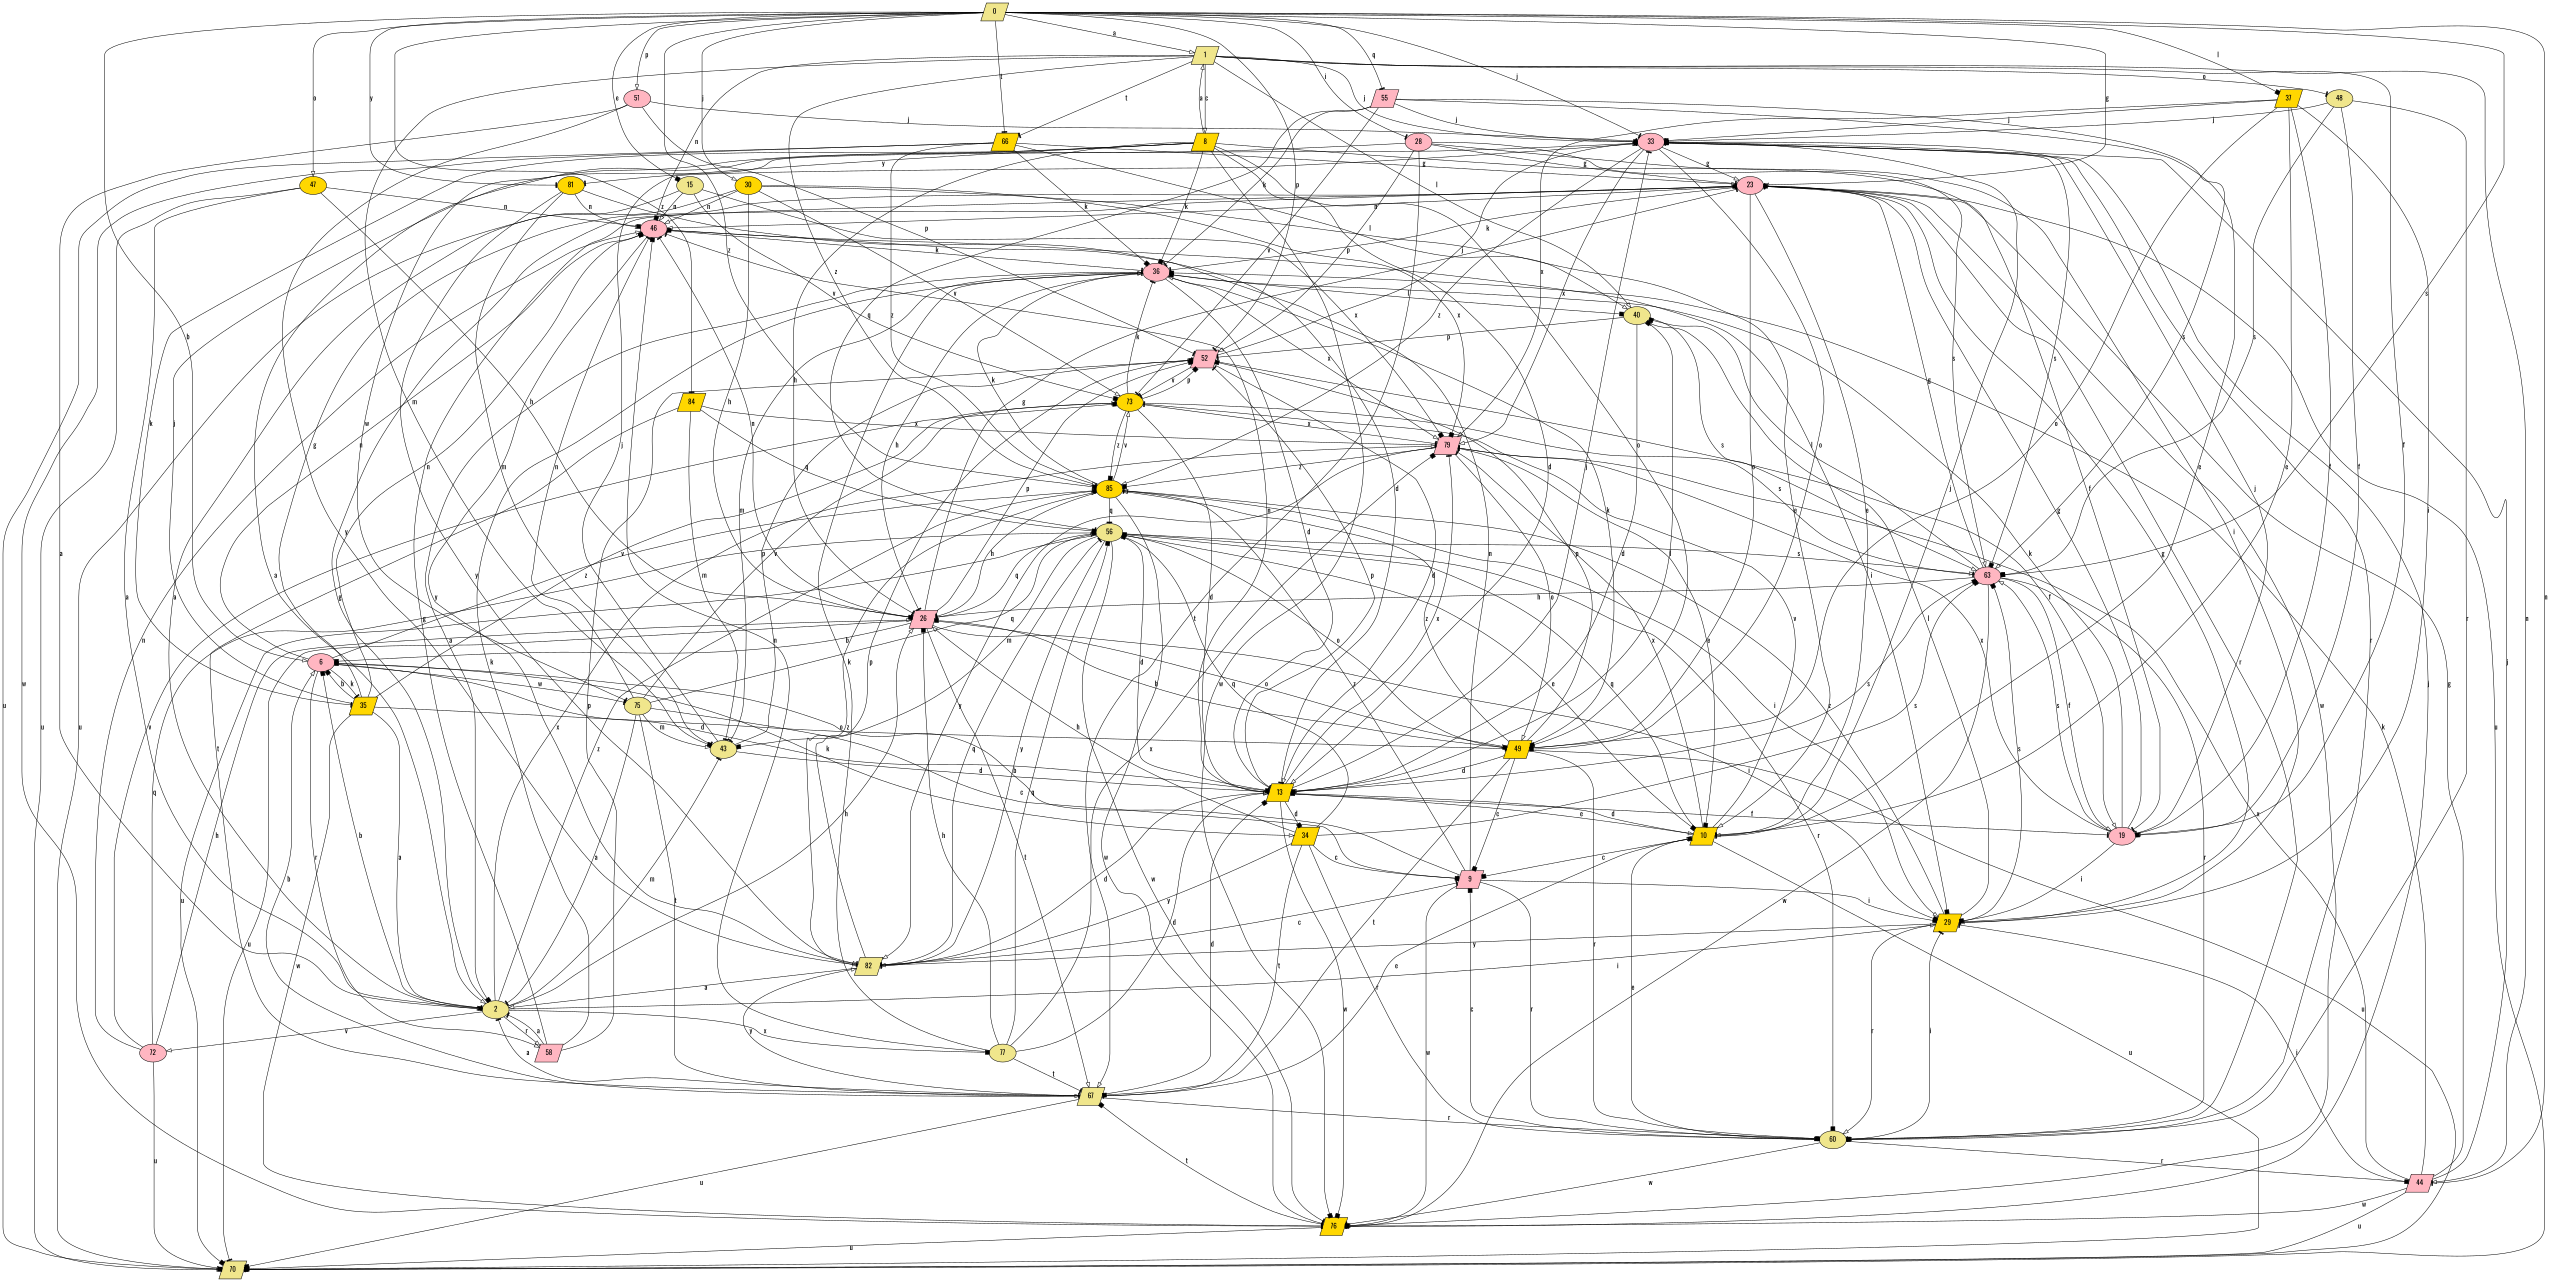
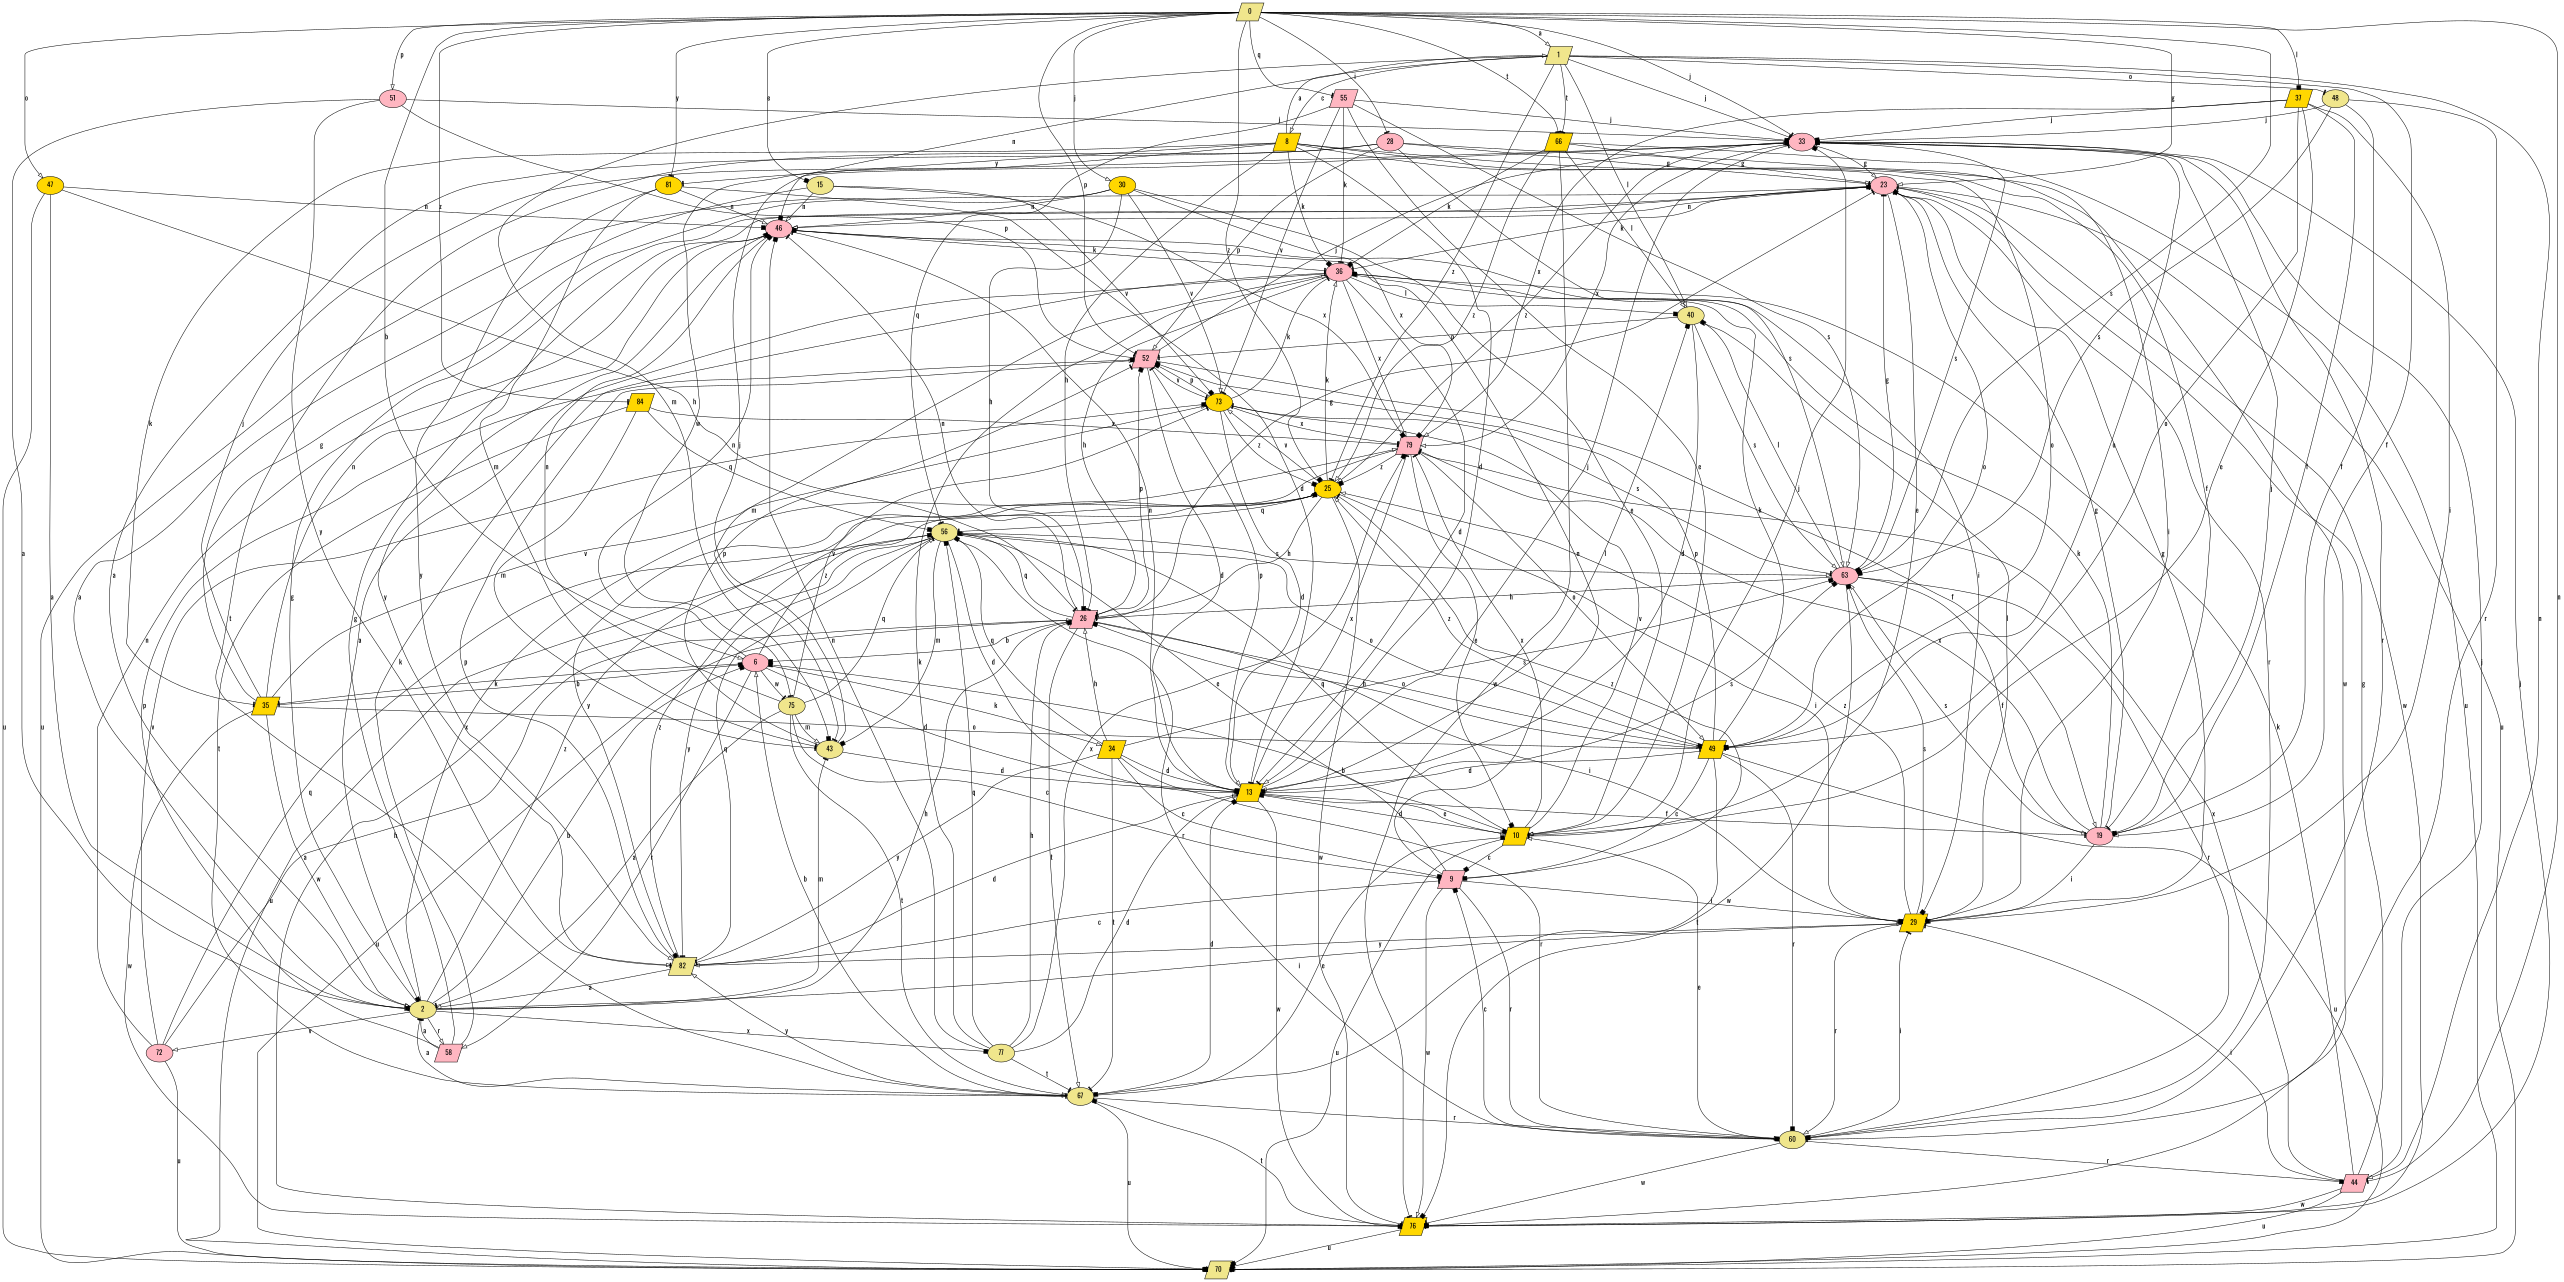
node "85": label "85" -> "25"
edge "79" -> "82": arrowhead onormal -> box
edge "13" -> "34": reversed
node "67": shape parallelogram -> ellipse
